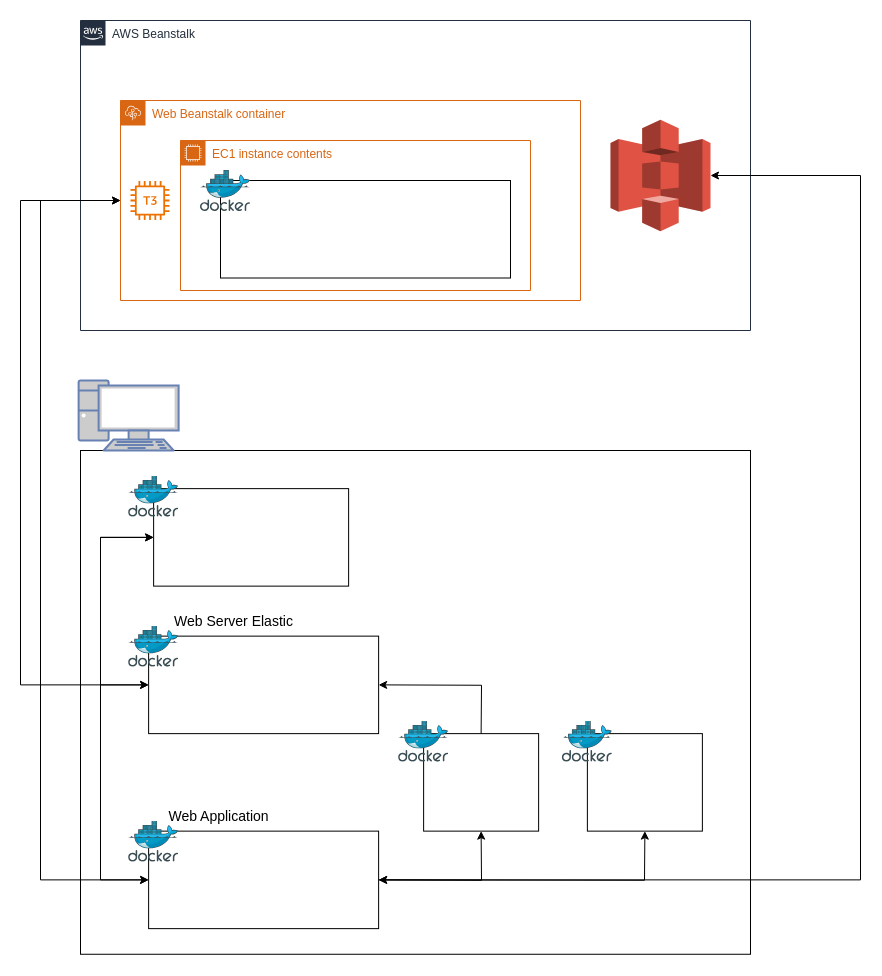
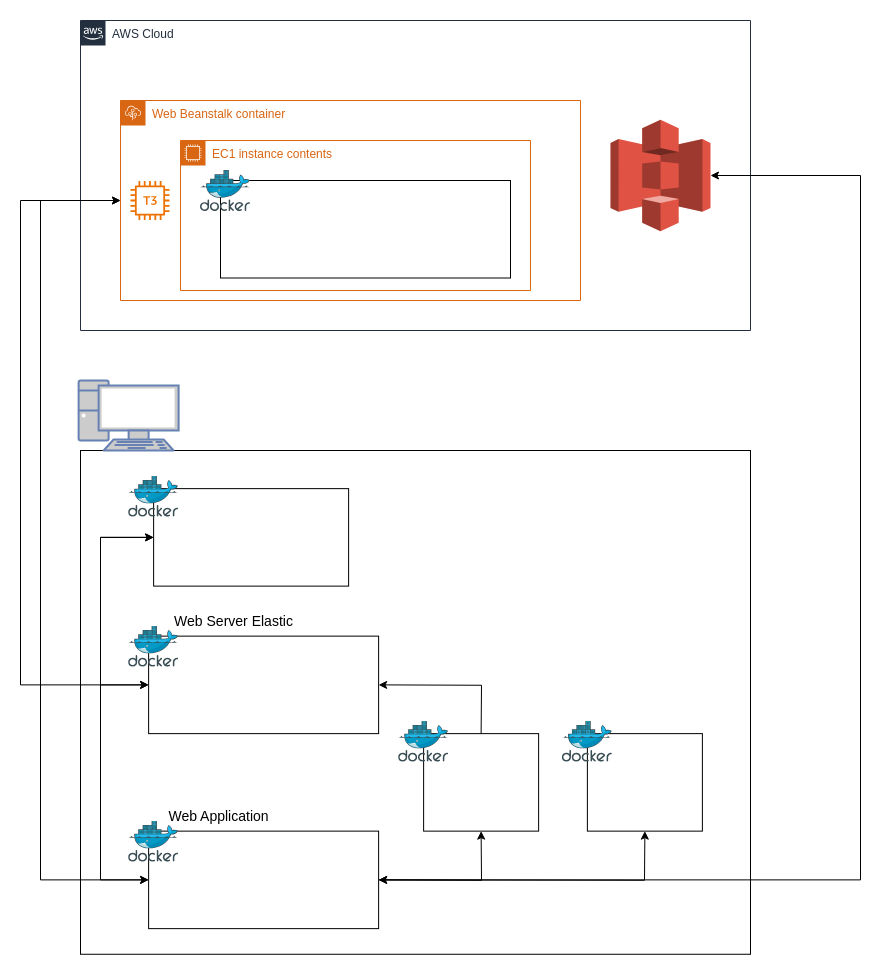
node "AWS Beanstalk": label "AWS Beanstalk" -> "AWS Cloud"
